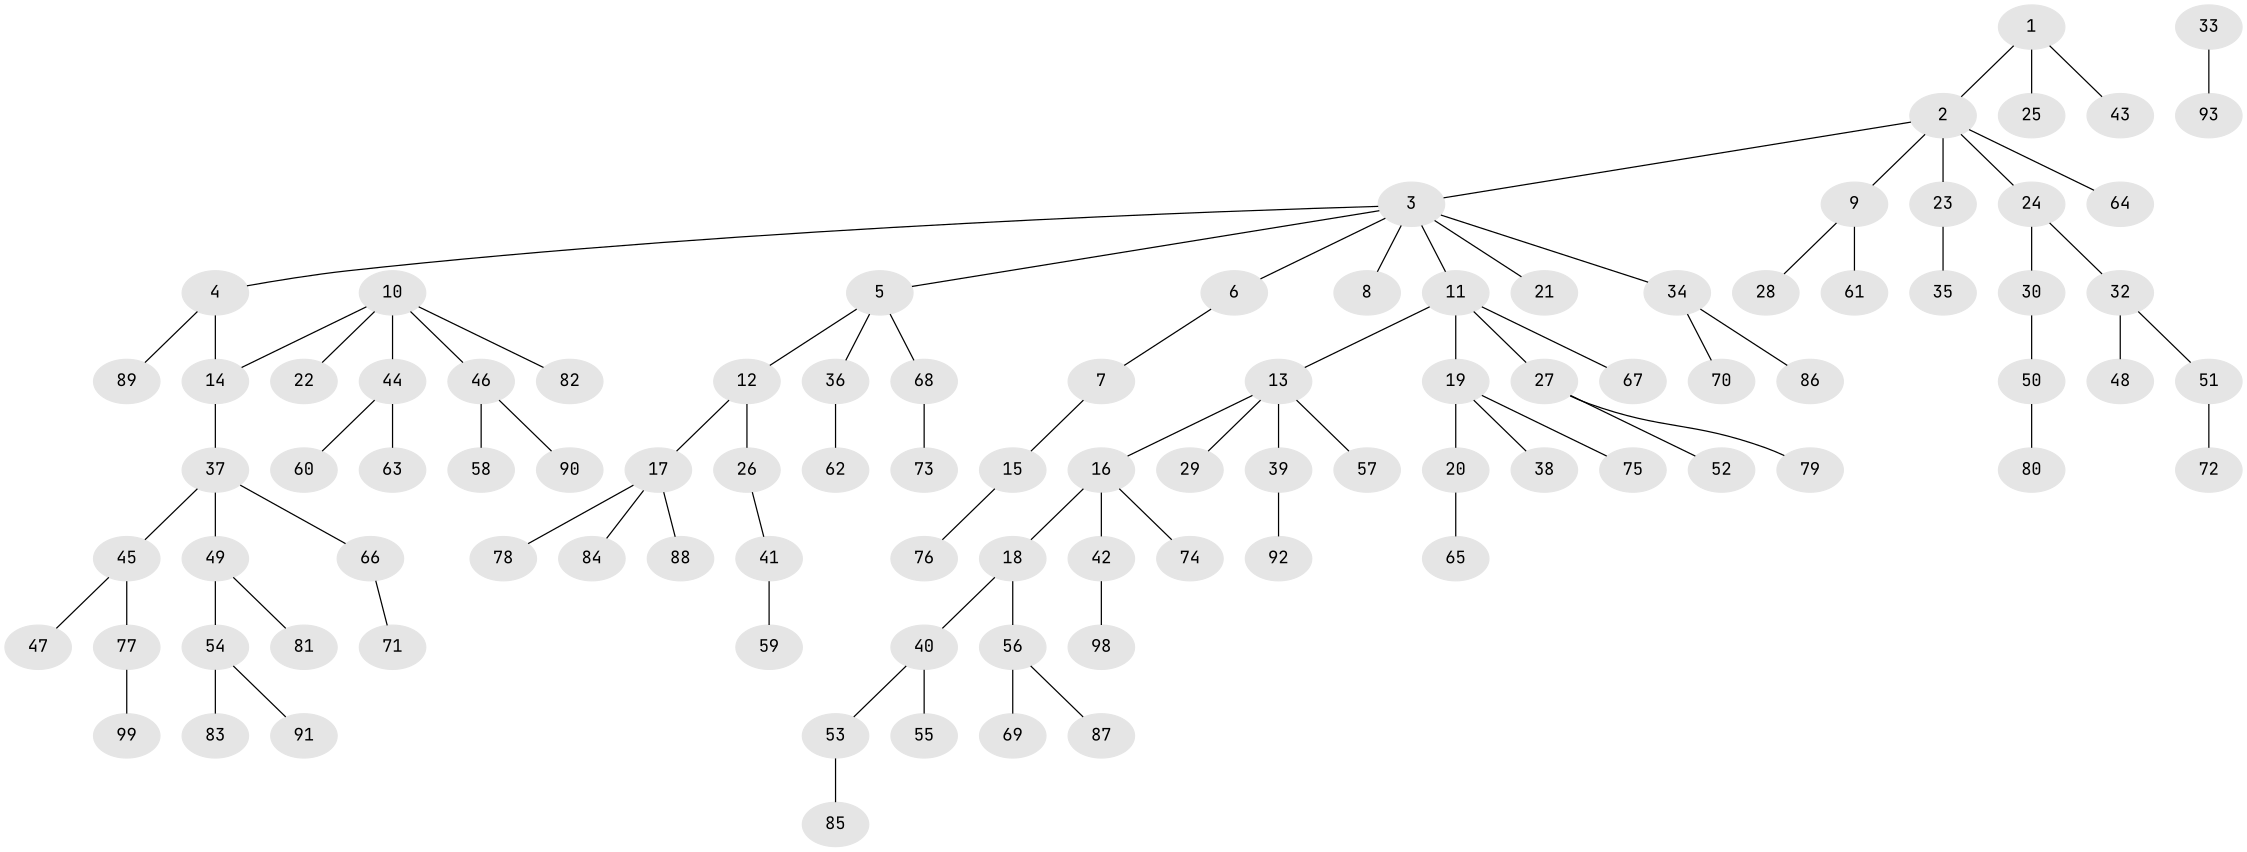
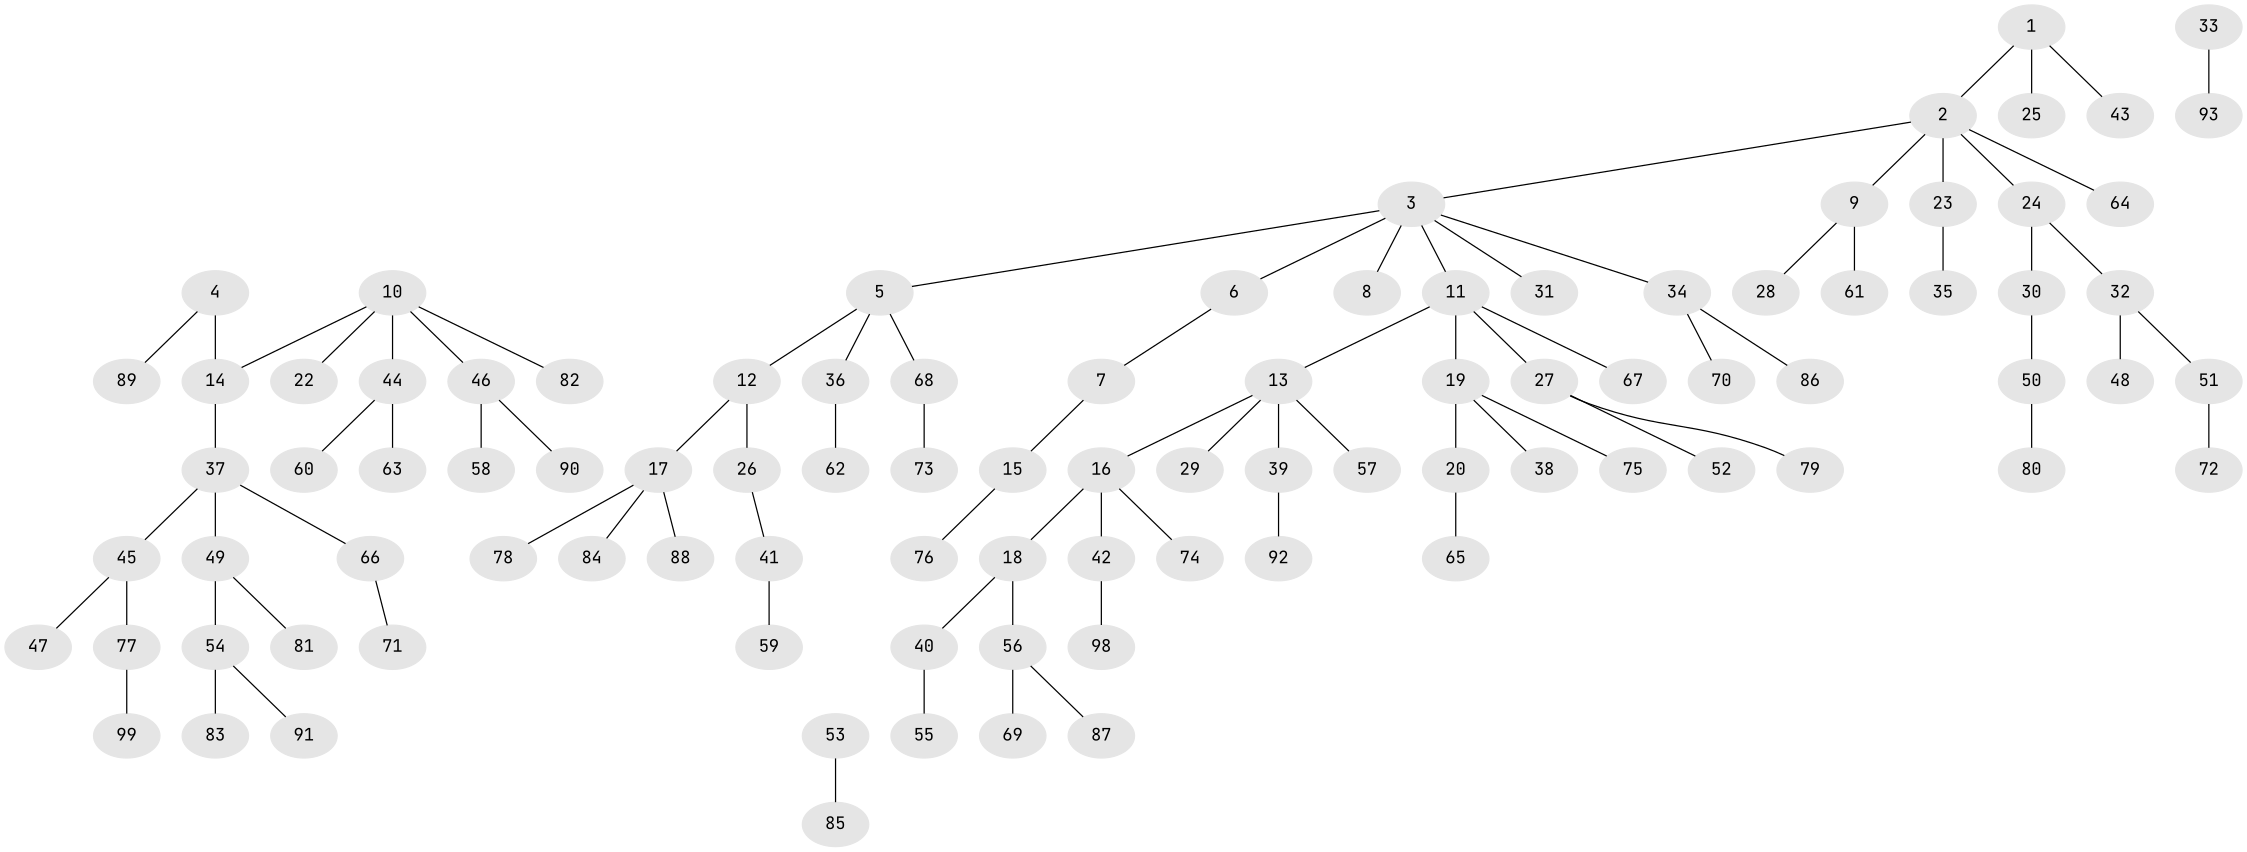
edge "3" -- "4": removed
node "21": label "21" -> "31"
edge "40" -- "53": removed
